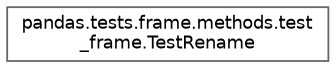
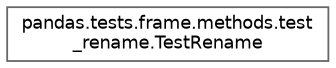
node "pandas.tests.frame.methods.test _frame.TestRename": label "pandas.tests.frame.methods.test _frame.TestRename" -> "pandas.tests.frame.methods.test _rename.TestRename"
